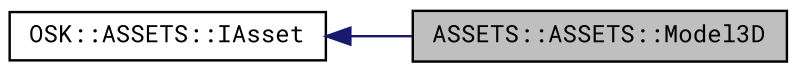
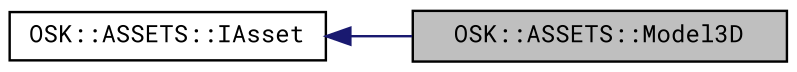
node "ASSETS::ASSETS::Model3D": label "ASSETS::ASSETS::Model3D" -> "OSK::ASSETS::Model3D"
